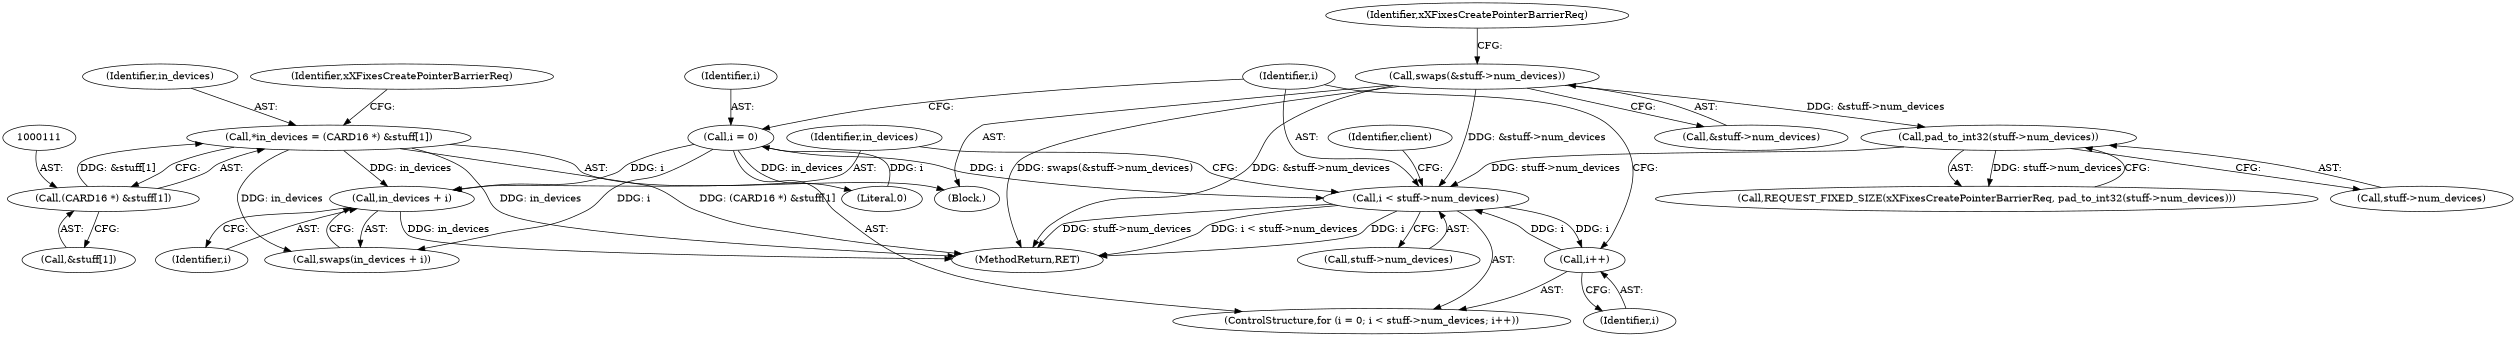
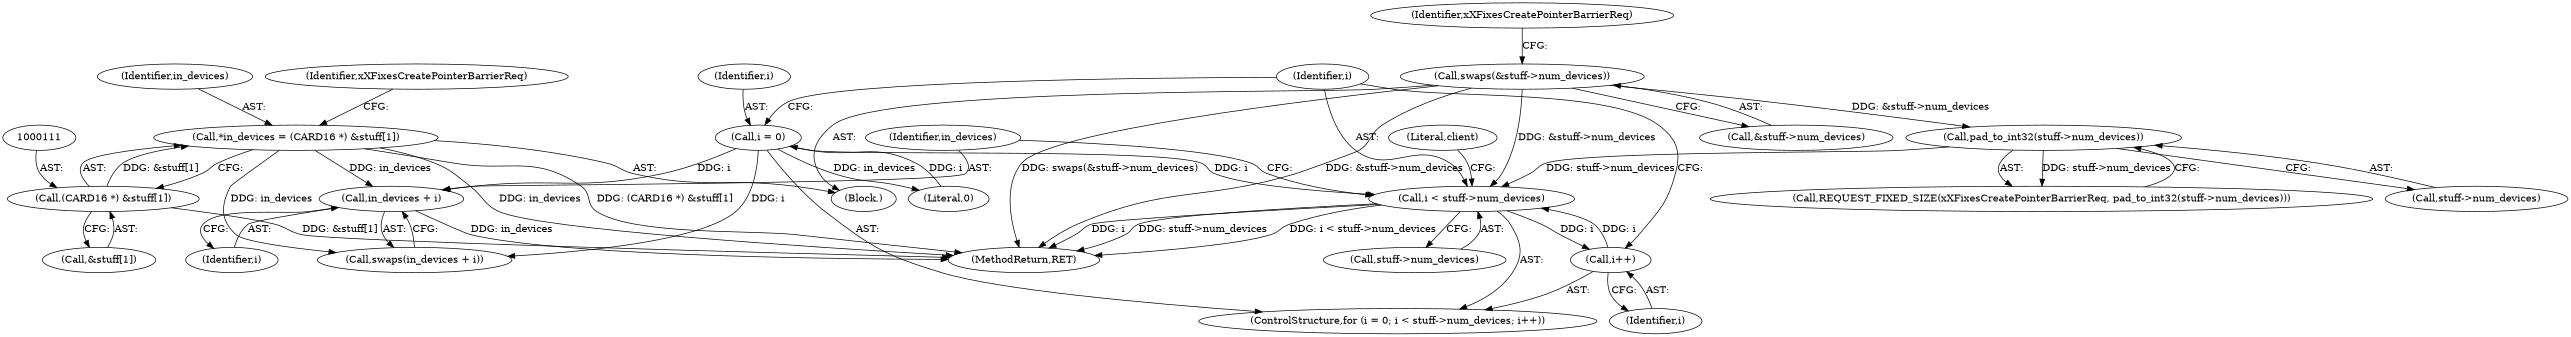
node "(Identifier,client)": label "(Identifier,client)" -> "(Literal,client)"
edge "(Call,(CARD16 *) &stuff[1])" -> "(MethodReturn,RET)": added, label "DDG: &stuff[1]"
